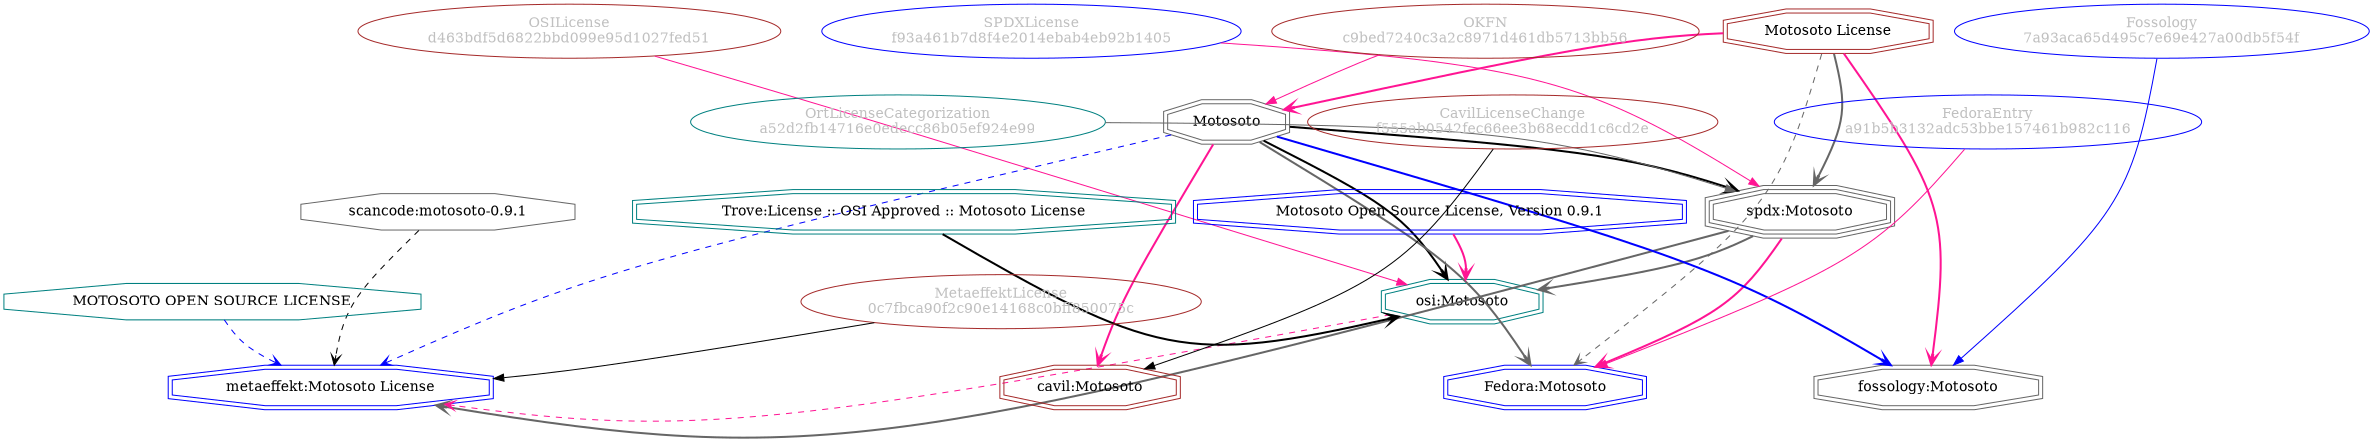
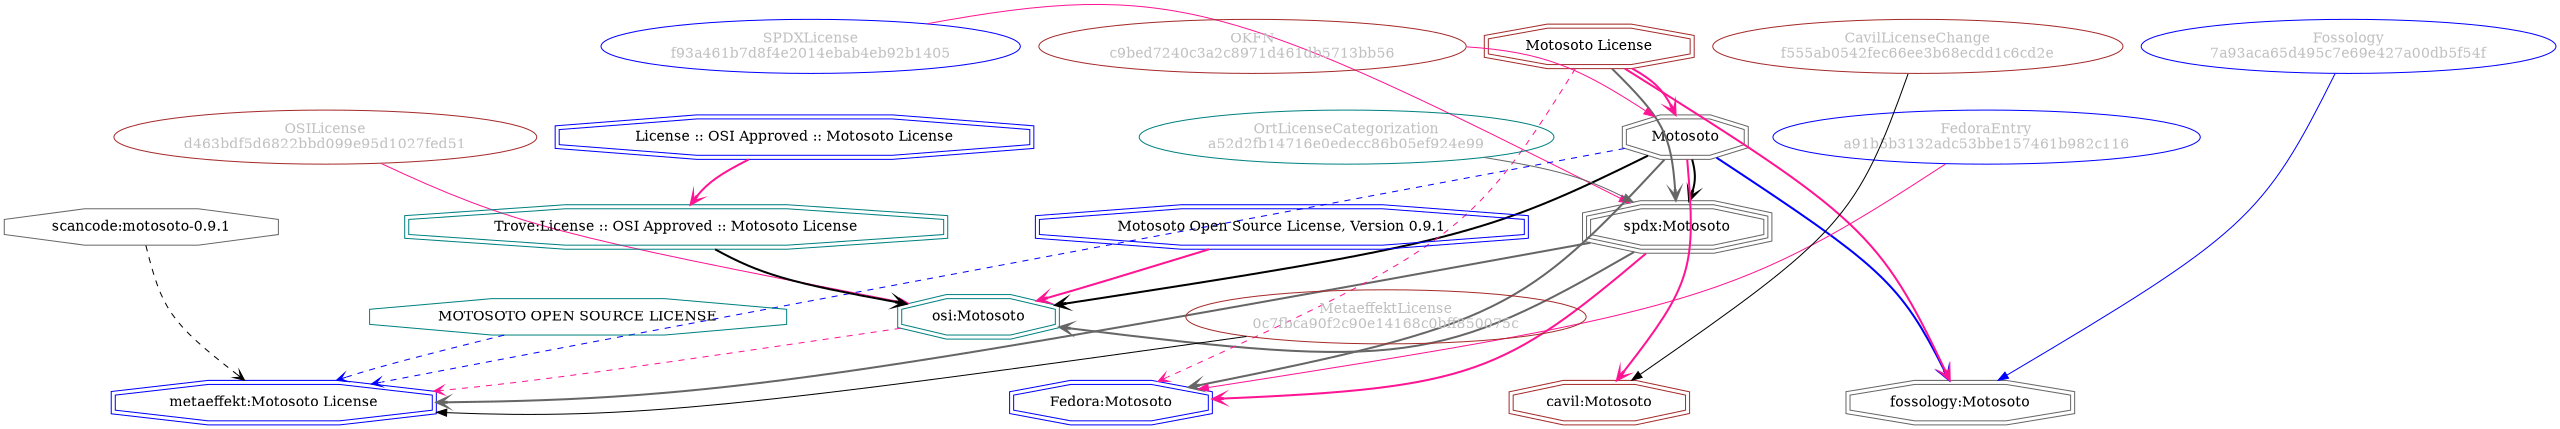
node "License :: OSI Approved :: Motosoto License": added
edge "Motosoto License" -> "Fedora:Motosoto": color gray40 -> deeppink
